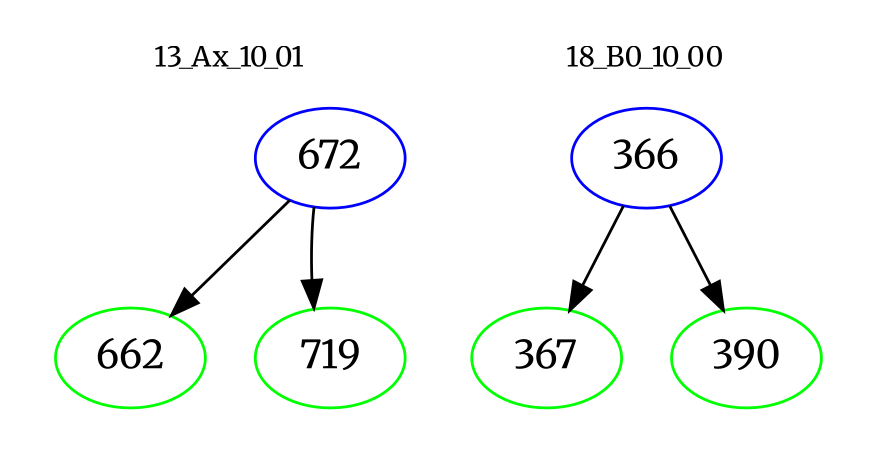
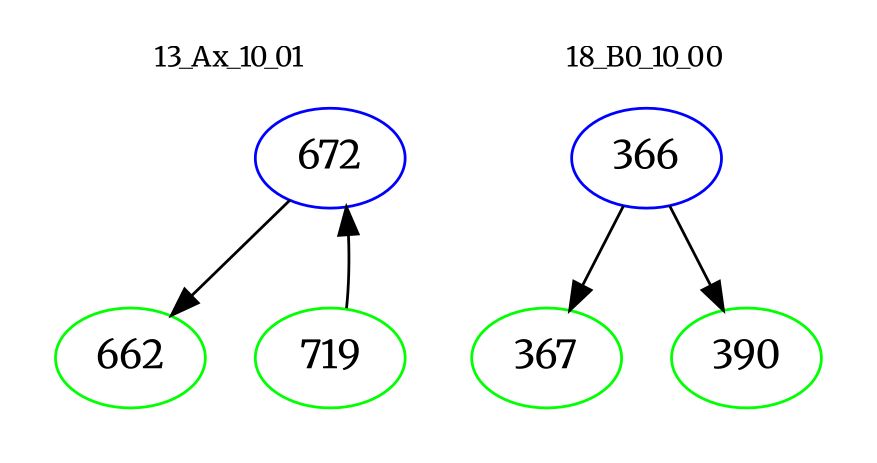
edge "672" -> "719": reversed
